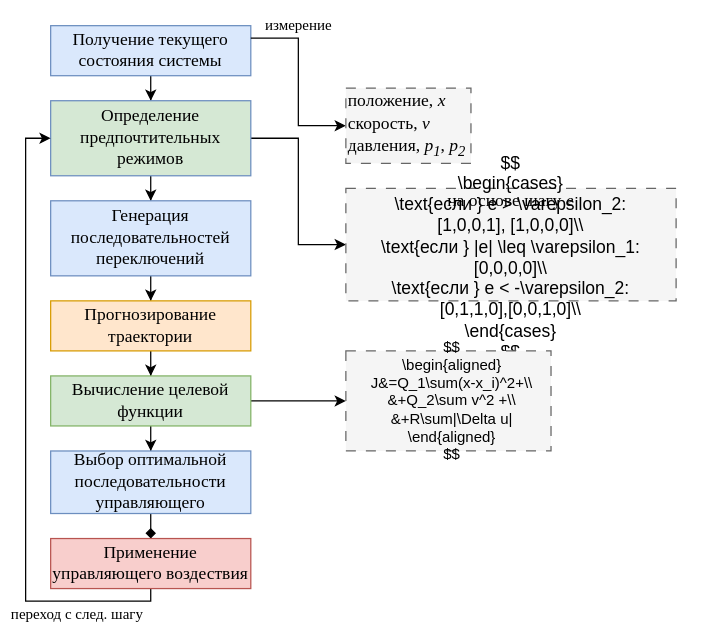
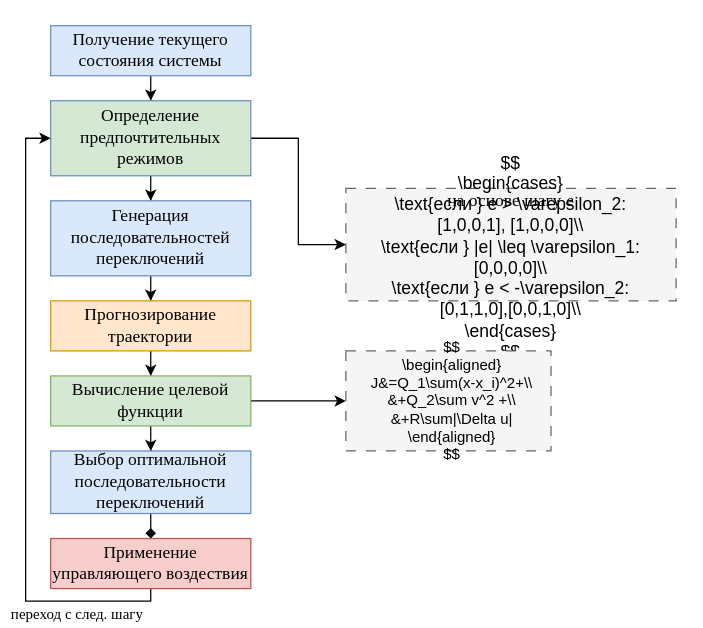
edge "Получение текущего состояния системы" -> "положение, x скорость, v давления, p1, p2": removed, label "измерение"
node "положение, x скорость, v давления, p1, p2": removed
node "Выбор оптимальной последовательности управляющего": label "Выбор оптимальной последовательности управляющего" -> "Выбор оптимальной последовательности переключений"
